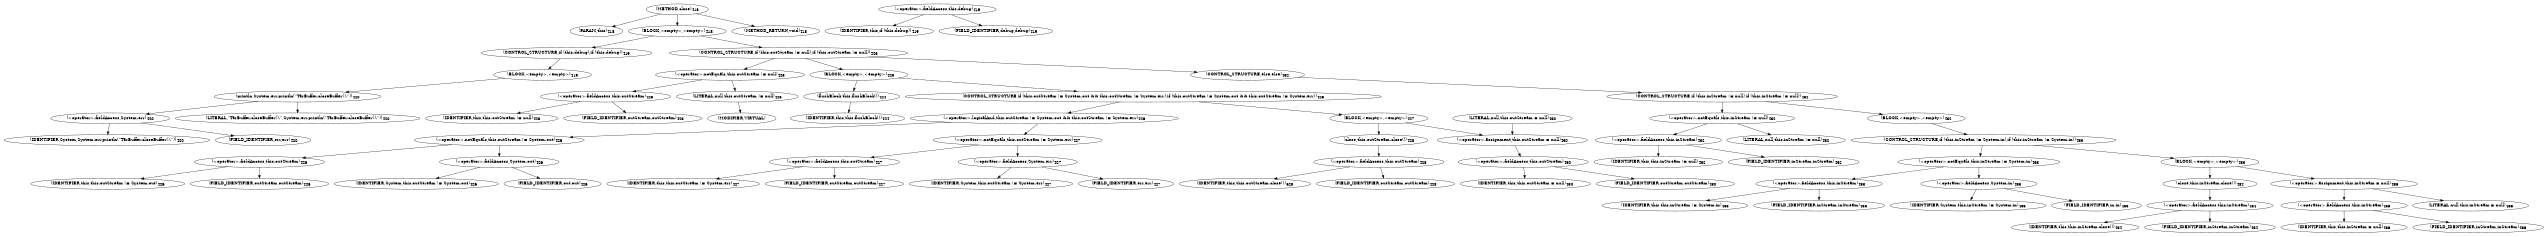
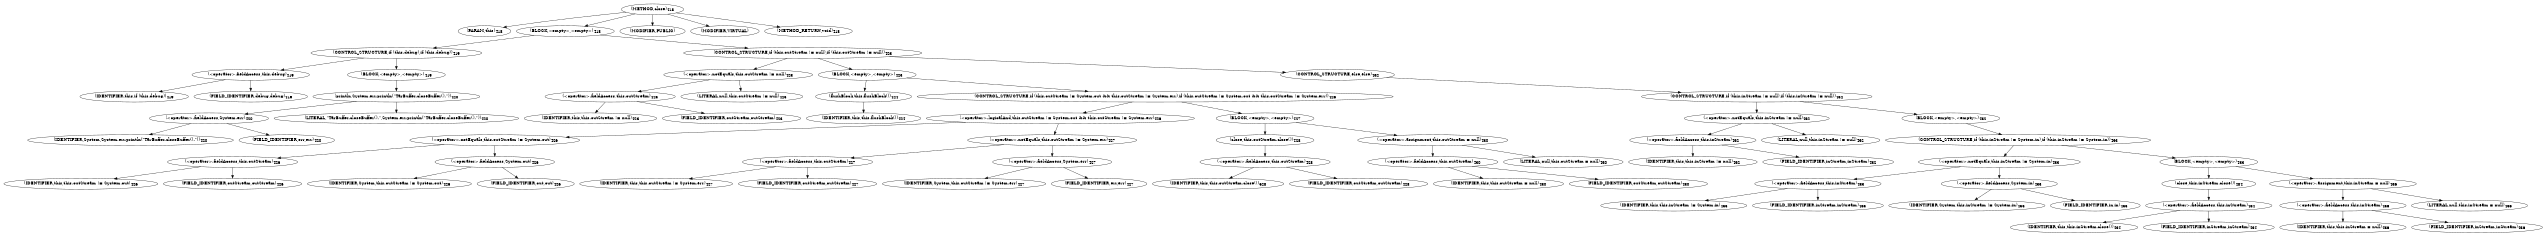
node "(MODIFIER,PUBLIC)": added
edge "(CONTROL_STRUCTURE,if (this.debug),if (this.debug))" -> "(<operator>.fieldAccess,this.debug)": added
edge "(LITERAL,null,this.outStream != null)" -> "(MODIFIER,VIRTUAL)": now "(METHOD,close)" -> "(MODIFIER,VIRTUAL)"
edge "(LITERAL,null,this.outStream = null)" -> "(<operator>.assignment,this.outStream = null)": reversed
